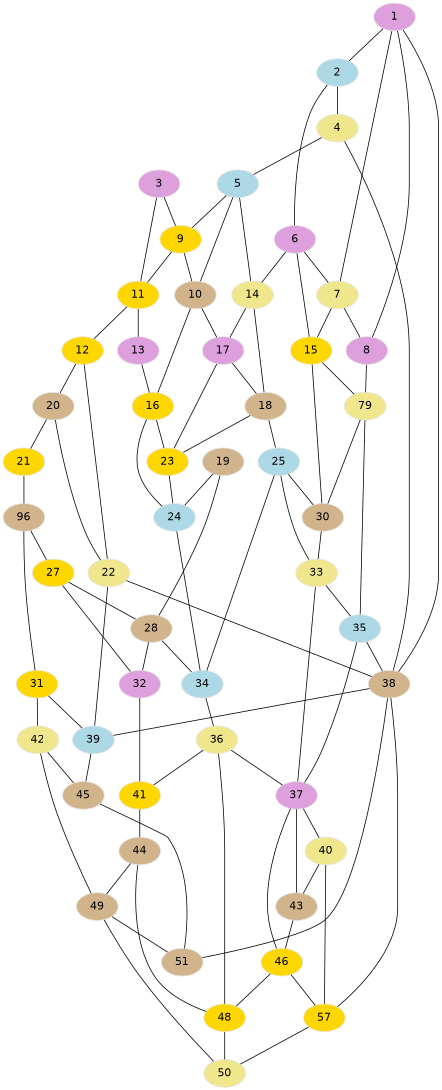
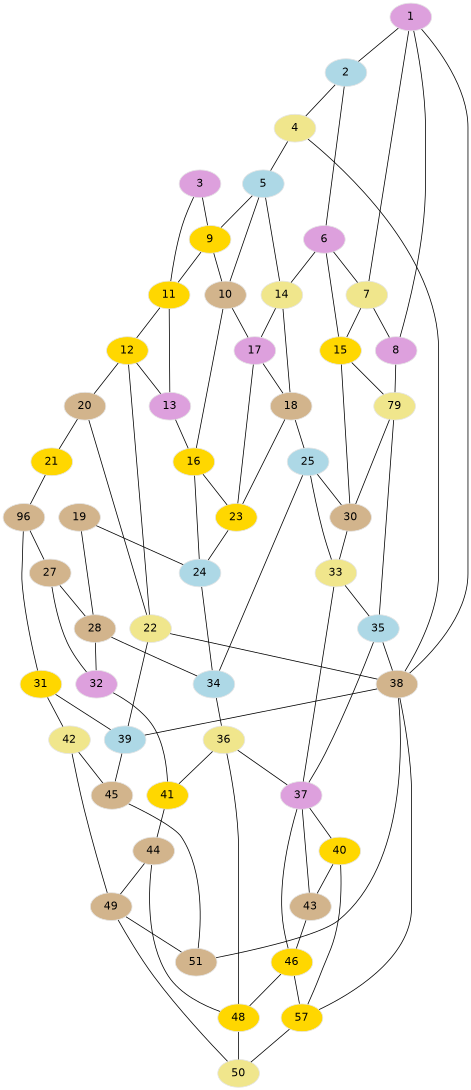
edge "12" -- "13": added
node "27": fillcolor gold -> tan
node "40": fillcolor khaki -> gold
